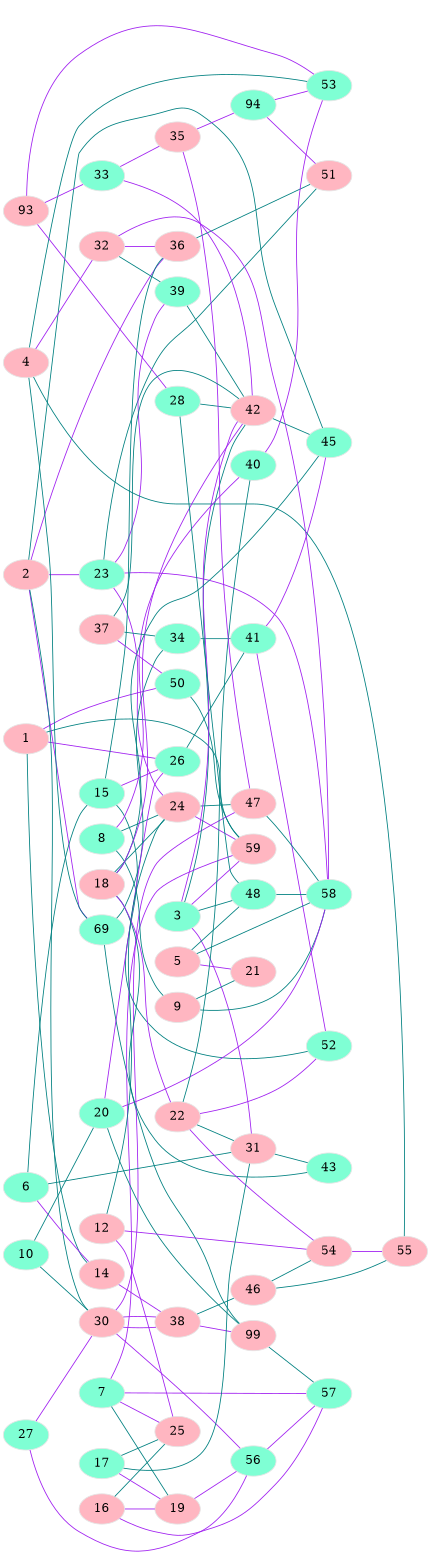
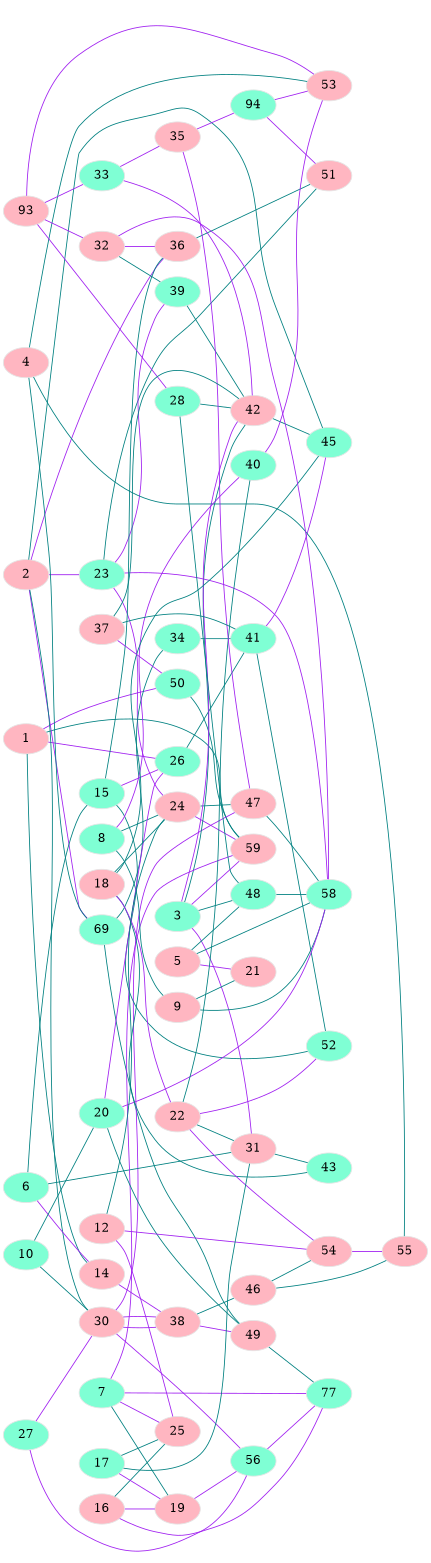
node "53": fillcolor aquamarine -> lightpink
edge "32" -- "4": now "32" -- "93"
edge "42" -- "18": removed
edge "37" -- "34": now "37" -- "41"
edge "41" -- "52": color purple -> teal
node "99": label "99" -> "49"
node "57": label "57" -> "77"
